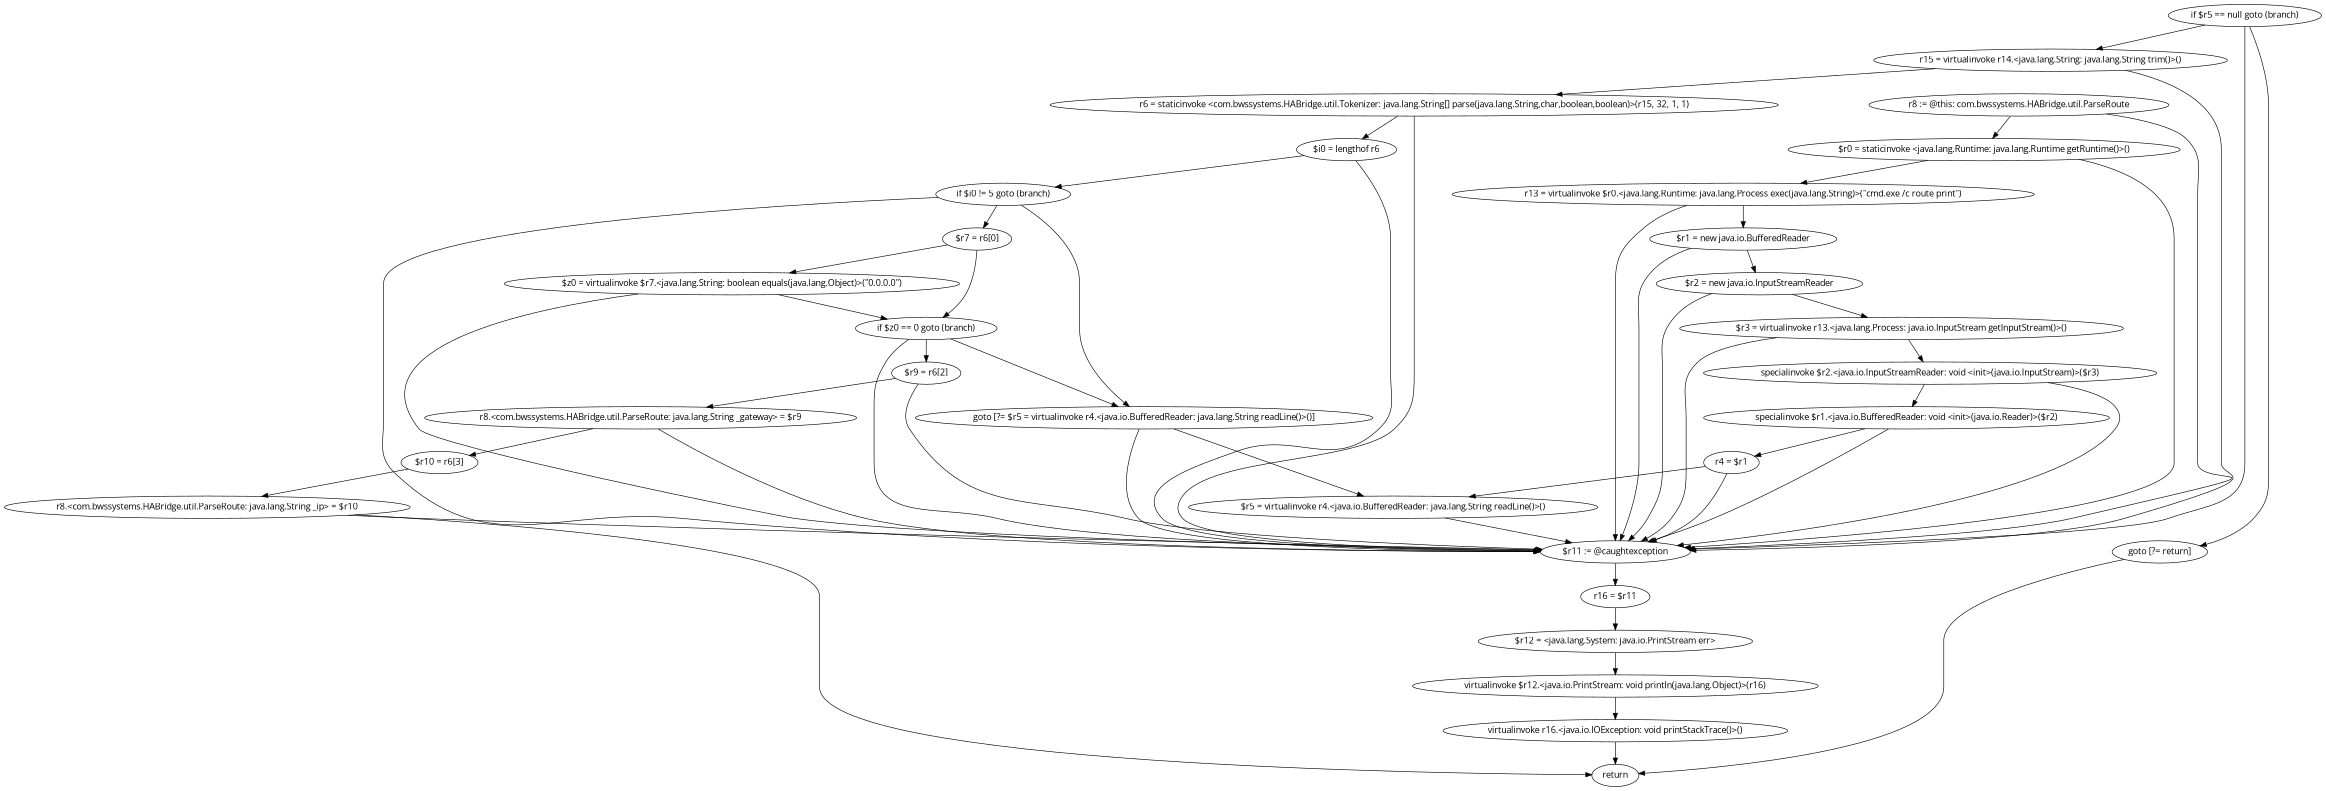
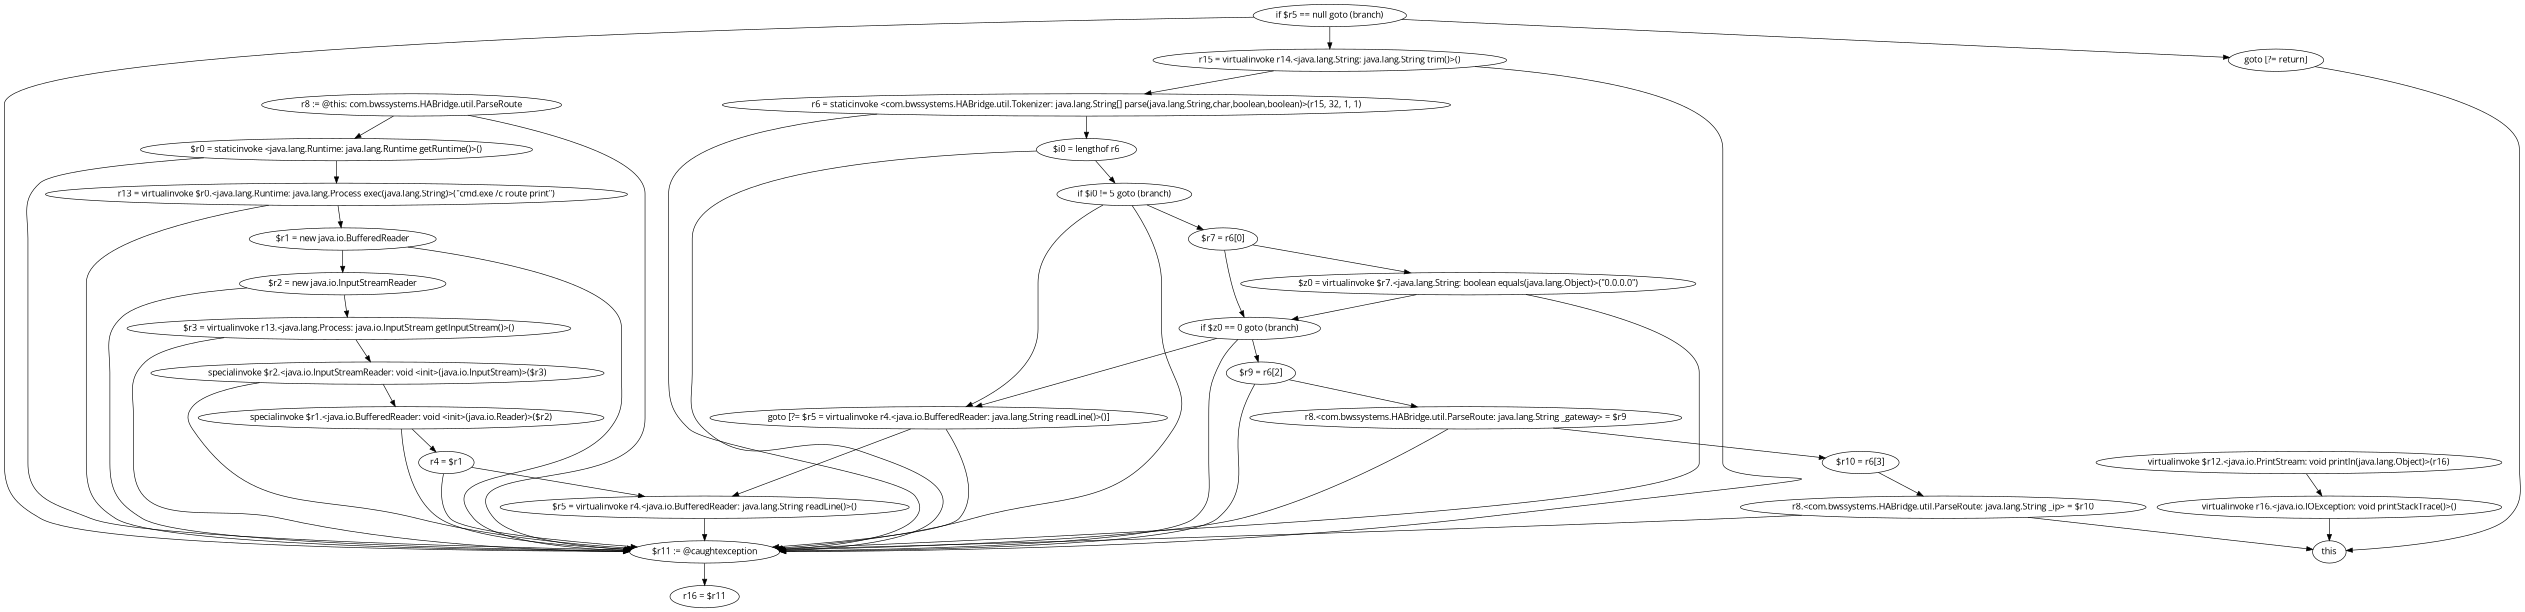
node "$r12 = <java.lang.System: java.io.PrintStream err>": removed
node "return": label "return" -> "this"
